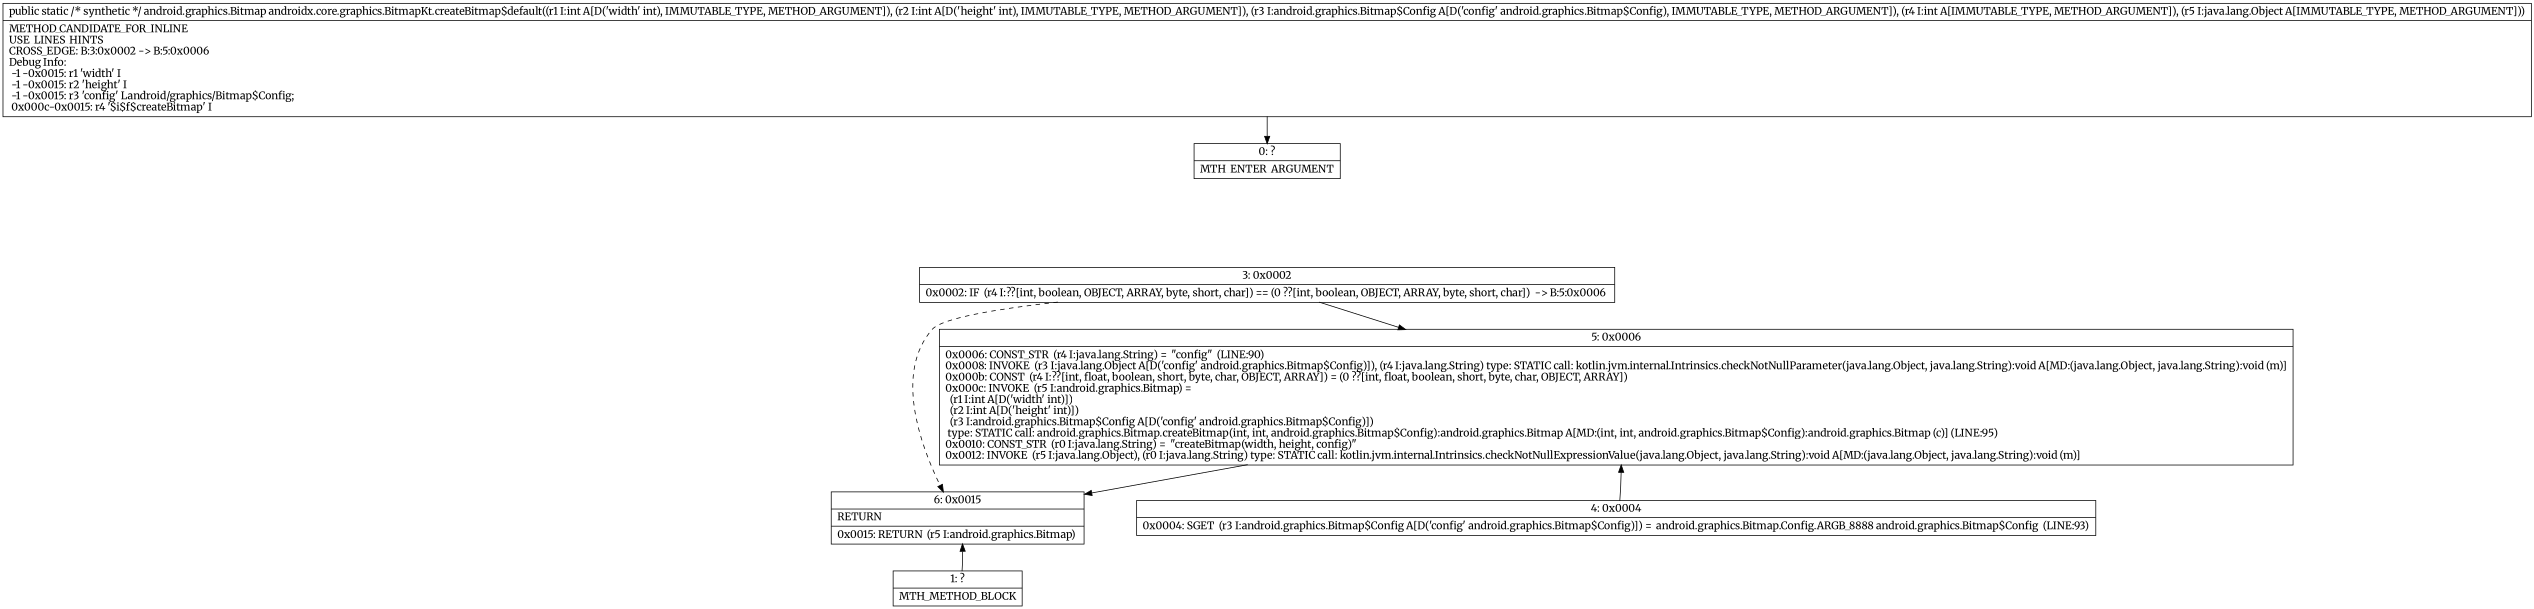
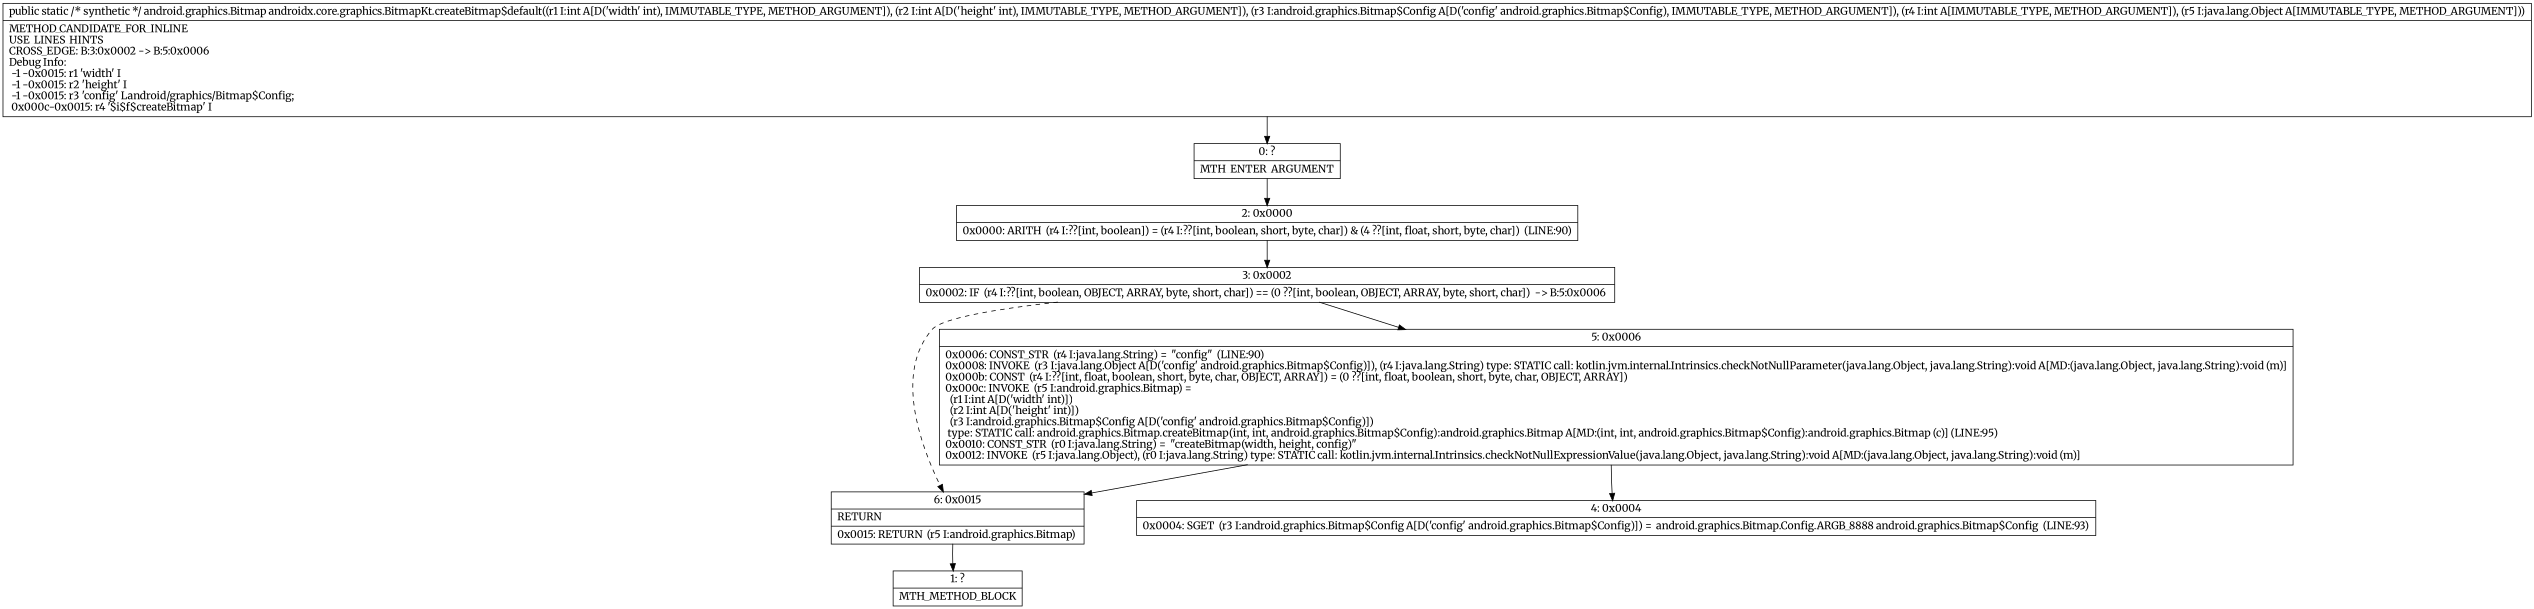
node "2: 0x0000": added
edge "4: 0x0004" -> "5: 0x0006": reversed
edge "1: ?" -> "6: 0x0015": reversed
